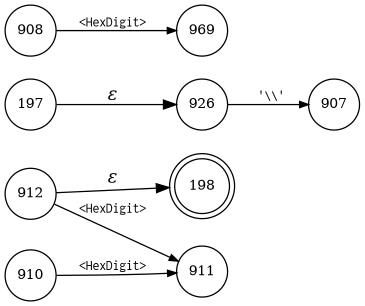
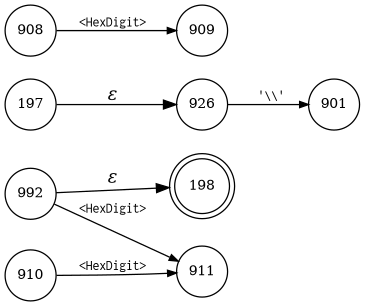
node "969": label "969" -> "909"
node "907": label "907" -> "901"
node "912": label "912" -> "992"
